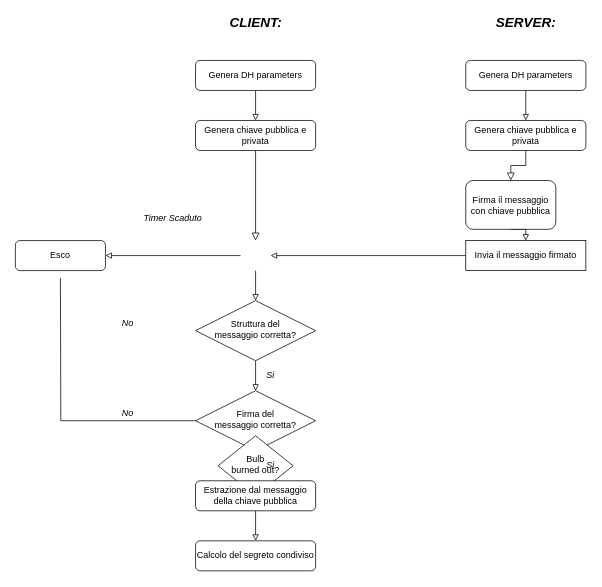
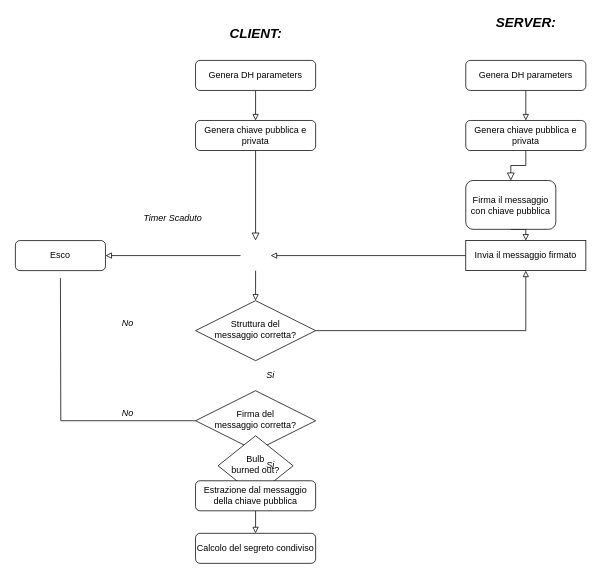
node "CLIENT:": moved (255, 23) -> (255, 34)
edge "Struttura del messaggio corretta?" -> "Firma del messaggio corretta?": now "Struttura del messaggio corretta?" -> "Invia il messaggio firmato"
node "Calcolo del segreto condiviso": moved (255, 555) -> (255, 548)
